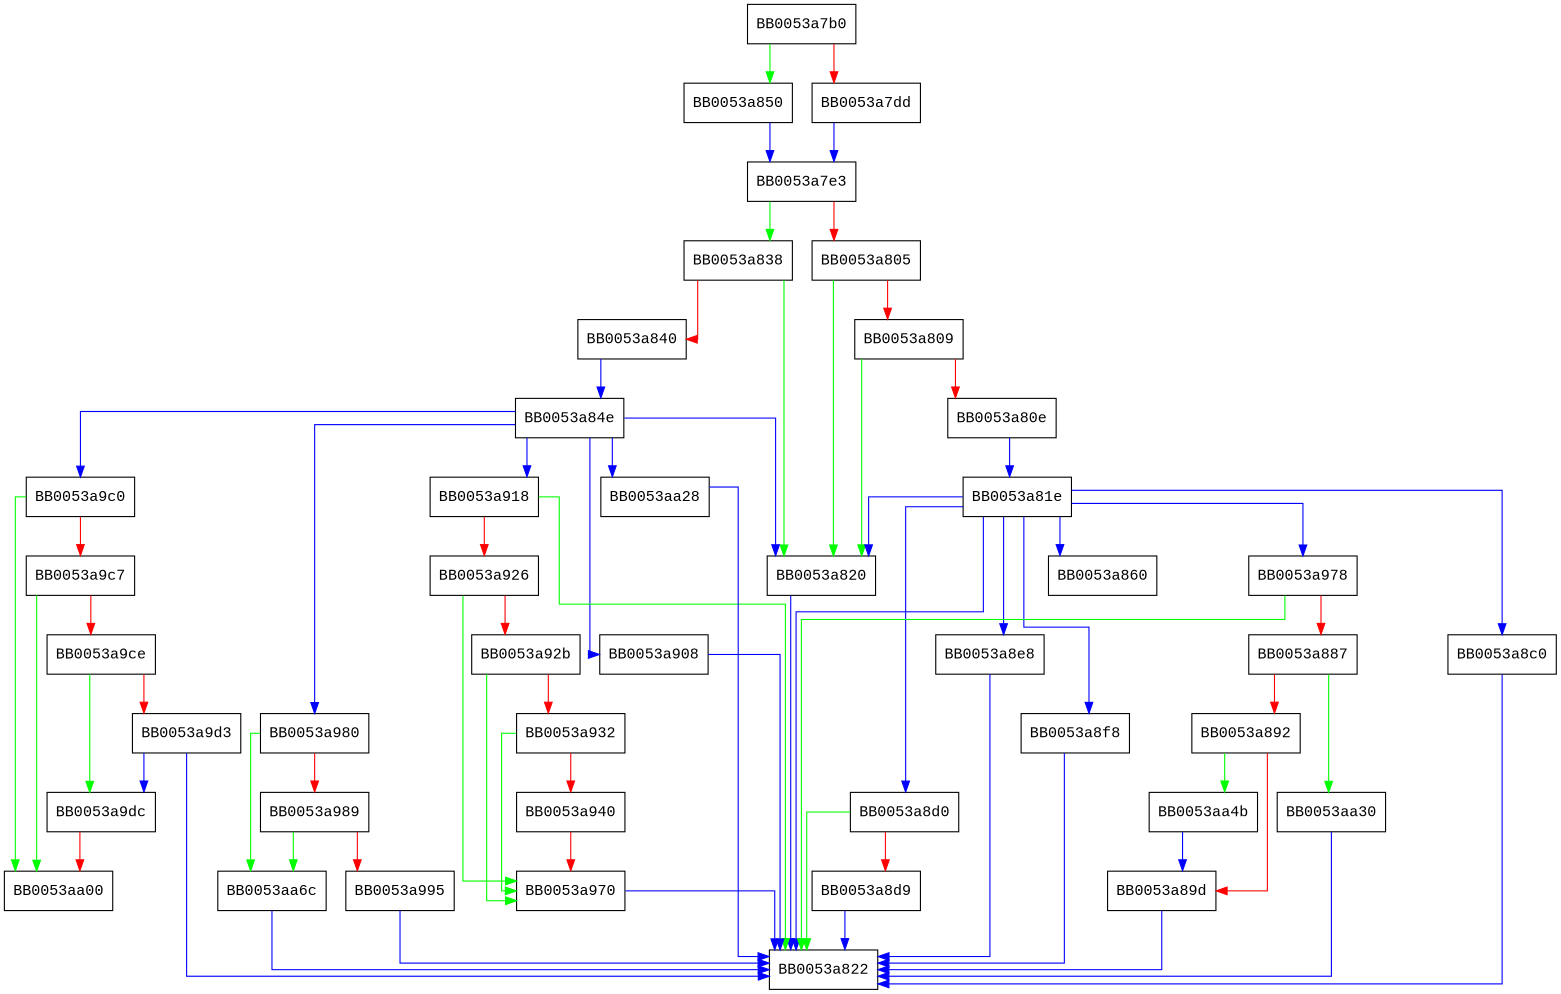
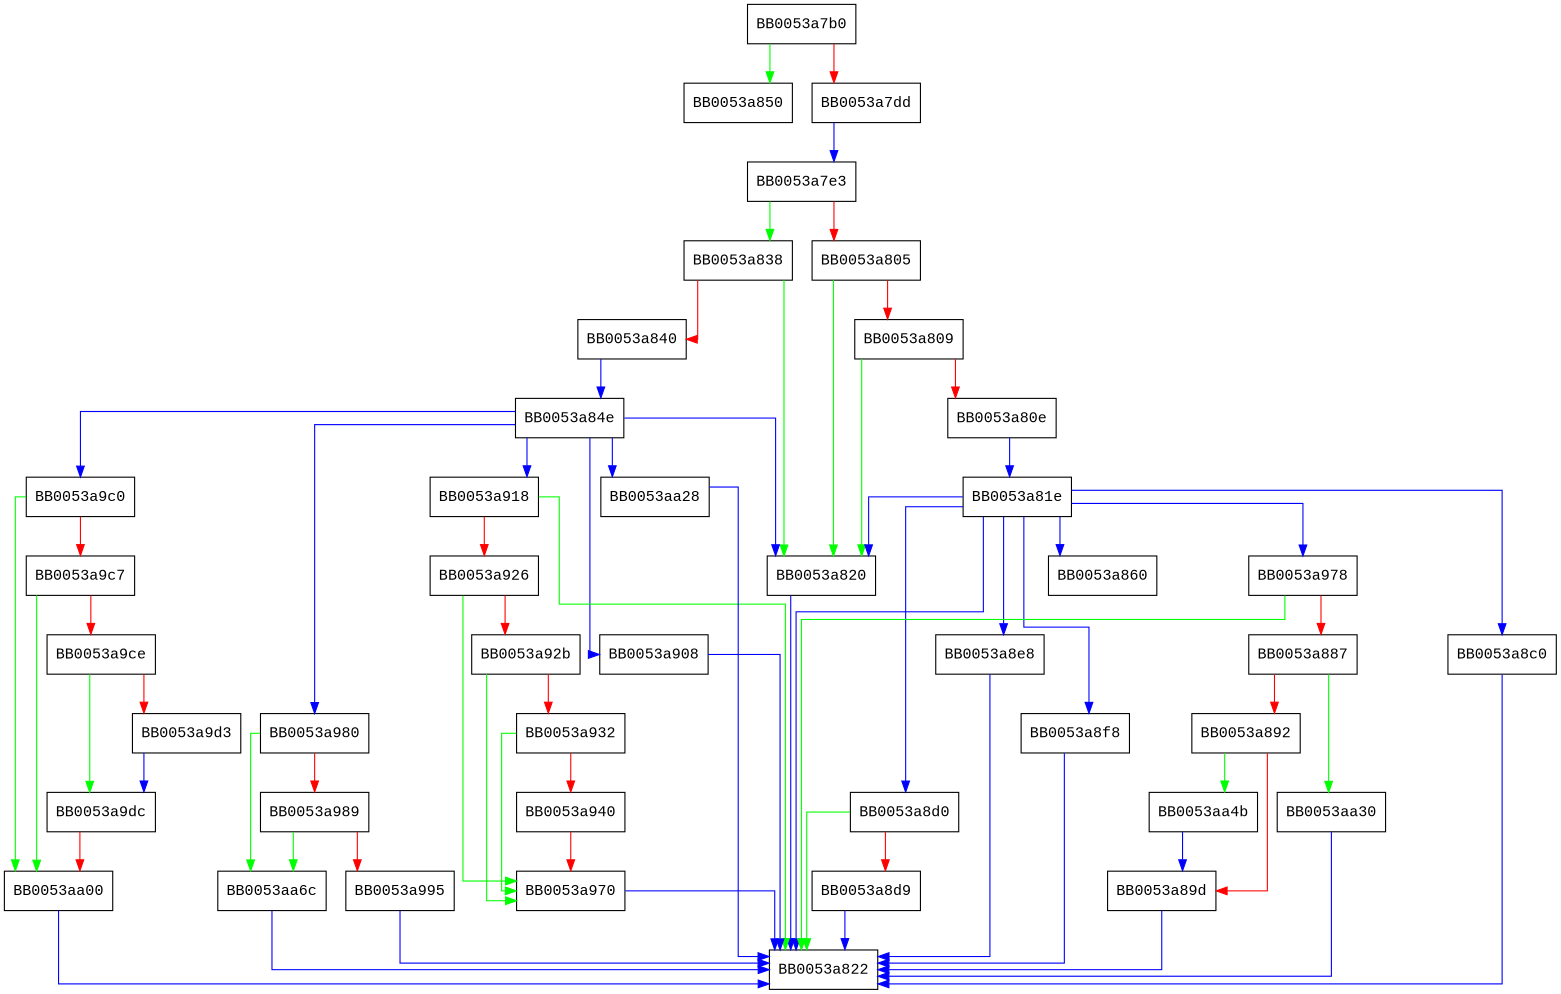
edge "BB0053a850" -> "BB0053a7e3": removed
edge "BB0053a9d3" -> "BB0053a822": now "BB0053aa00" -> "BB0053a822"
